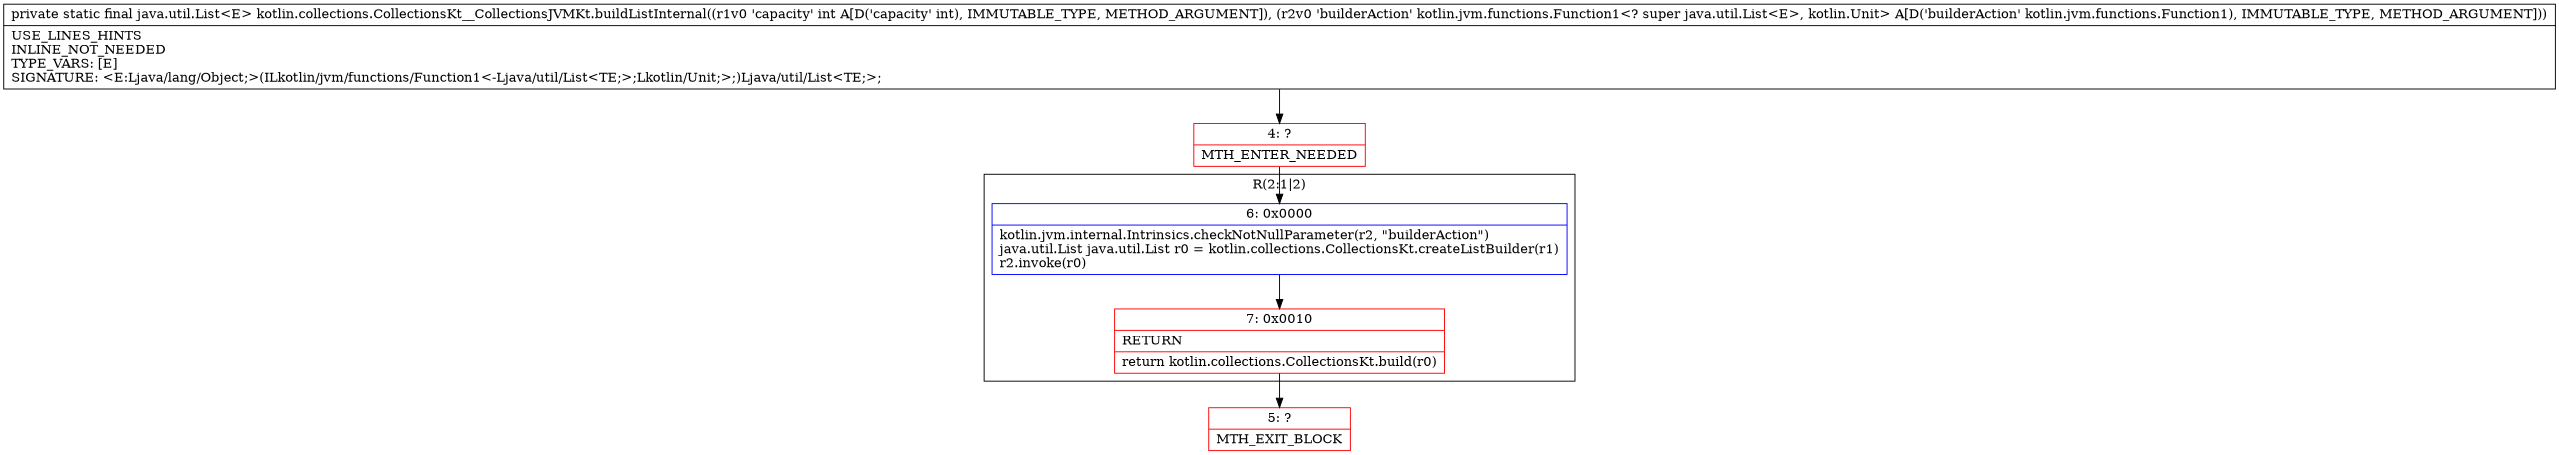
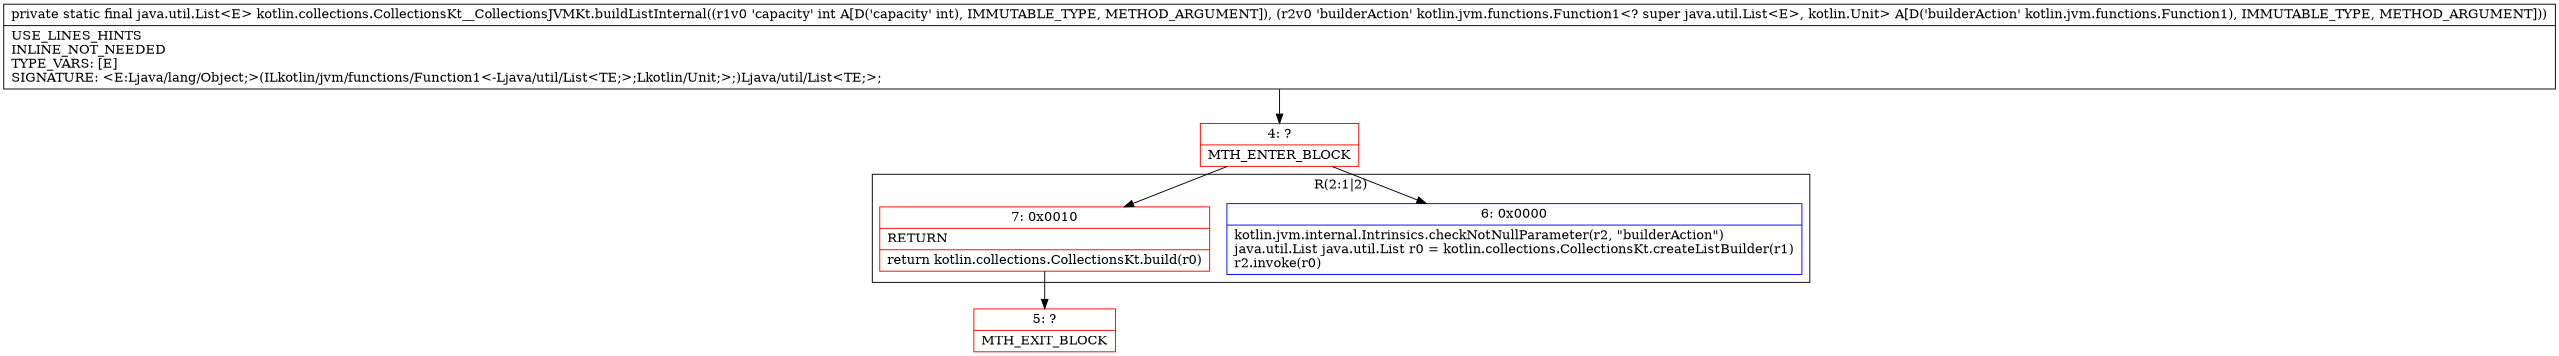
node "4: ?": text "MTH_ENTER_NEEDED" -> "MTH_ENTER_BLOCK"
edge "6: 0x0000" -> "7: 0x0010": now "4: ?" -> "7: 0x0010"
